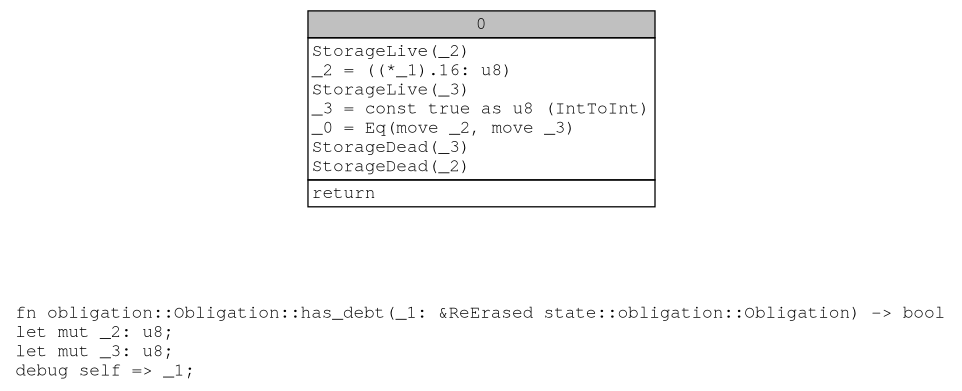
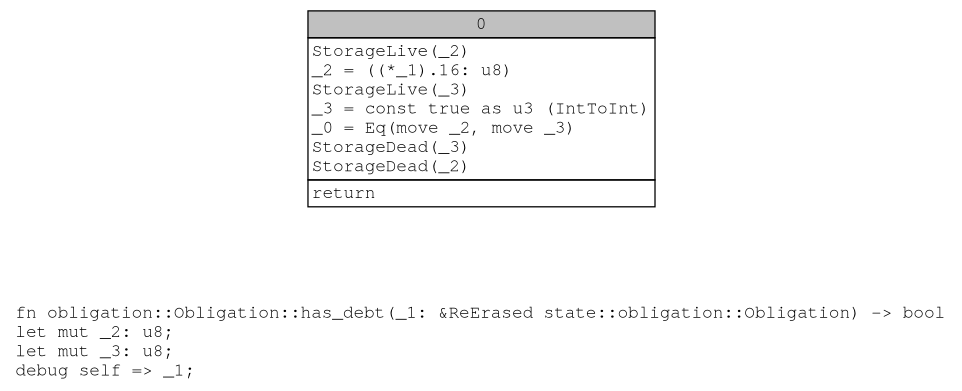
node "0": text "_3 = const true as u8 (IntToInt)" -> "_3 = const true as u3 (IntToInt)"
